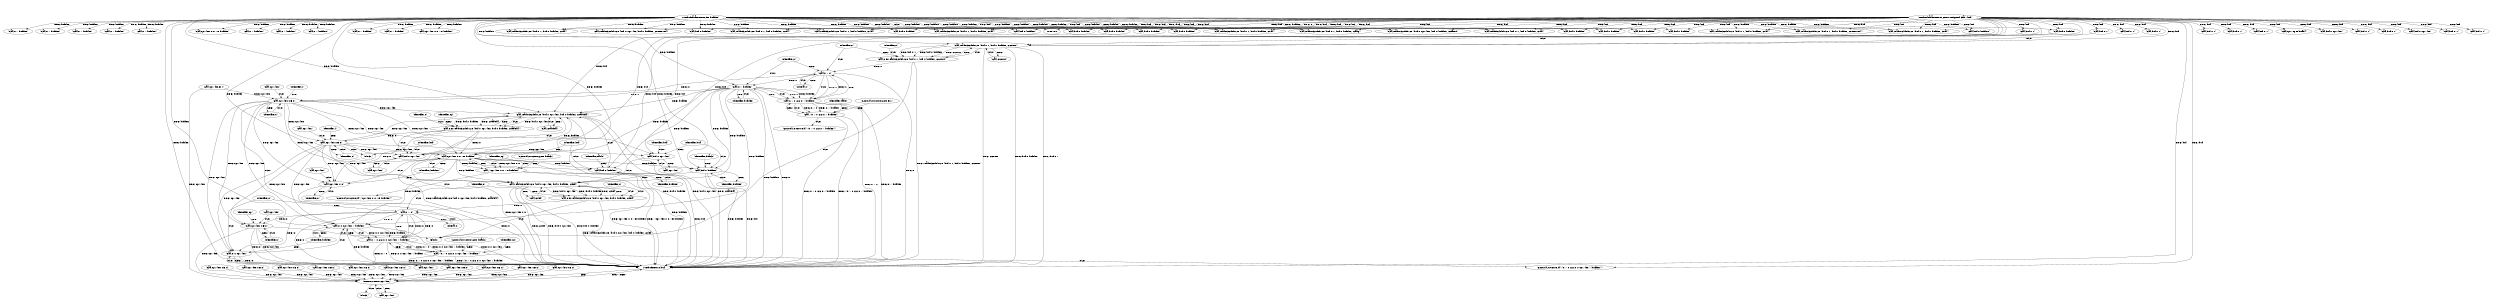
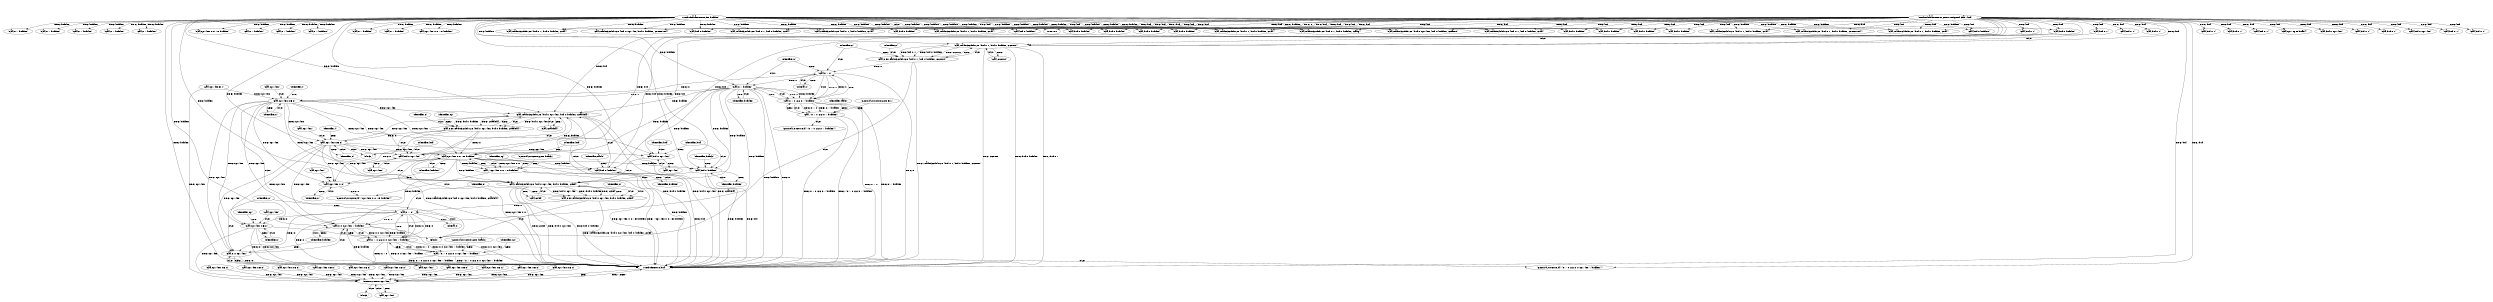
edge "(MethodParameterIn,int buf_len)" -> "(Call,read_u32_leb128 (buf + op->len, buf + buf_len, &def))": added, label "DDG: buf_len"
edge "(Call,op->len + n)" -> "(MethodReturn,buf)": now "(Call,op->len + n)" -> "(ControlStructure,if (!(op->len + n <= buf_len)))"
